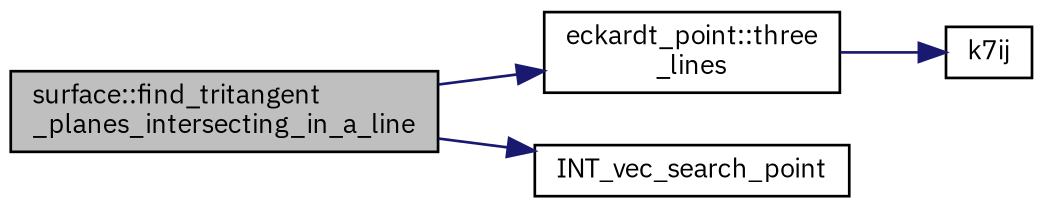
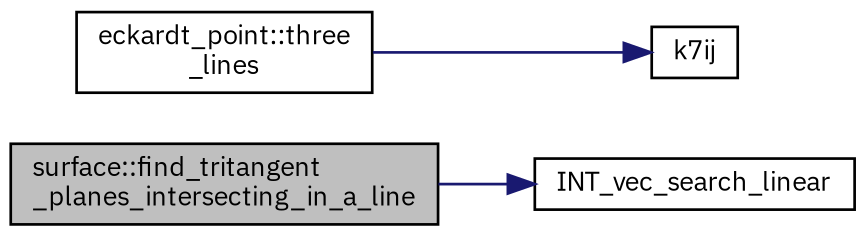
edge "surface::find_tritangent _planes_intersecting_in_a_line" -> "eckardt_point::three _lines": removed
node "INT_vec_search_point": label "INT_vec_search_point" -> "INT_vec_search_linear"
